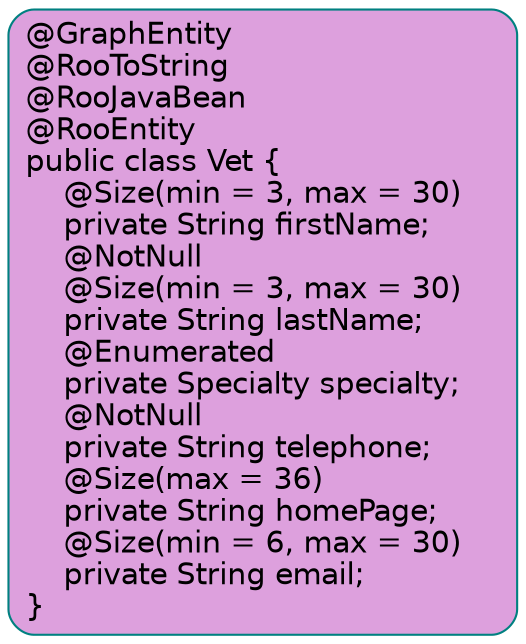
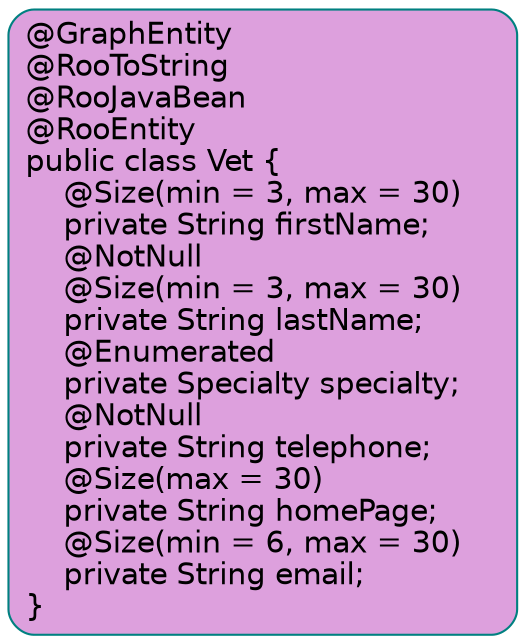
node "@GraphEntity": text "@Size(max = 36)" -> "@Size(max = 30)"
